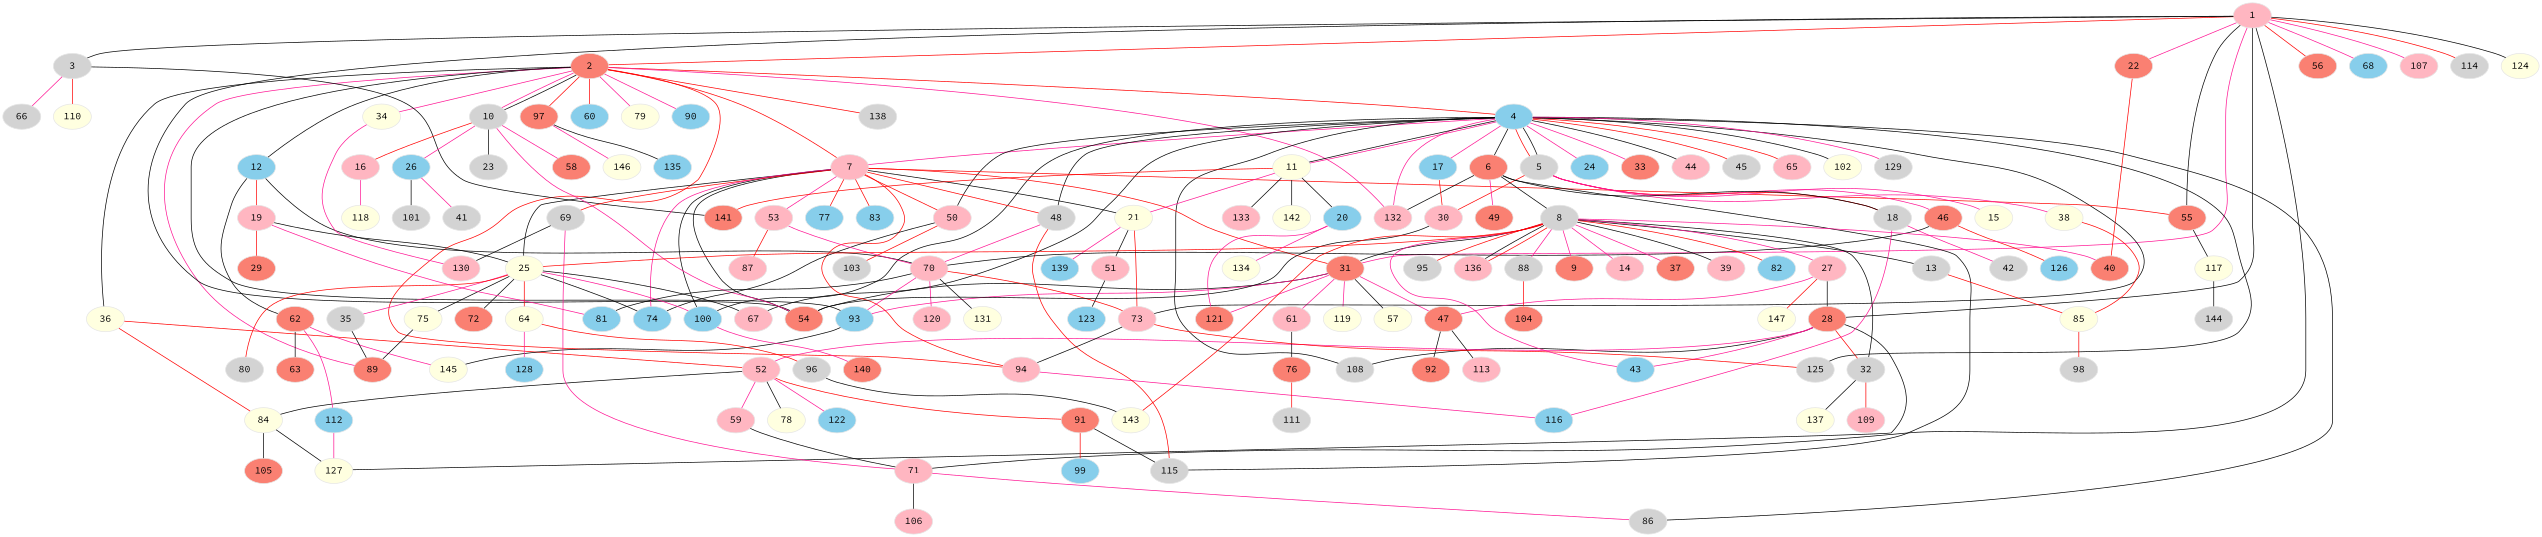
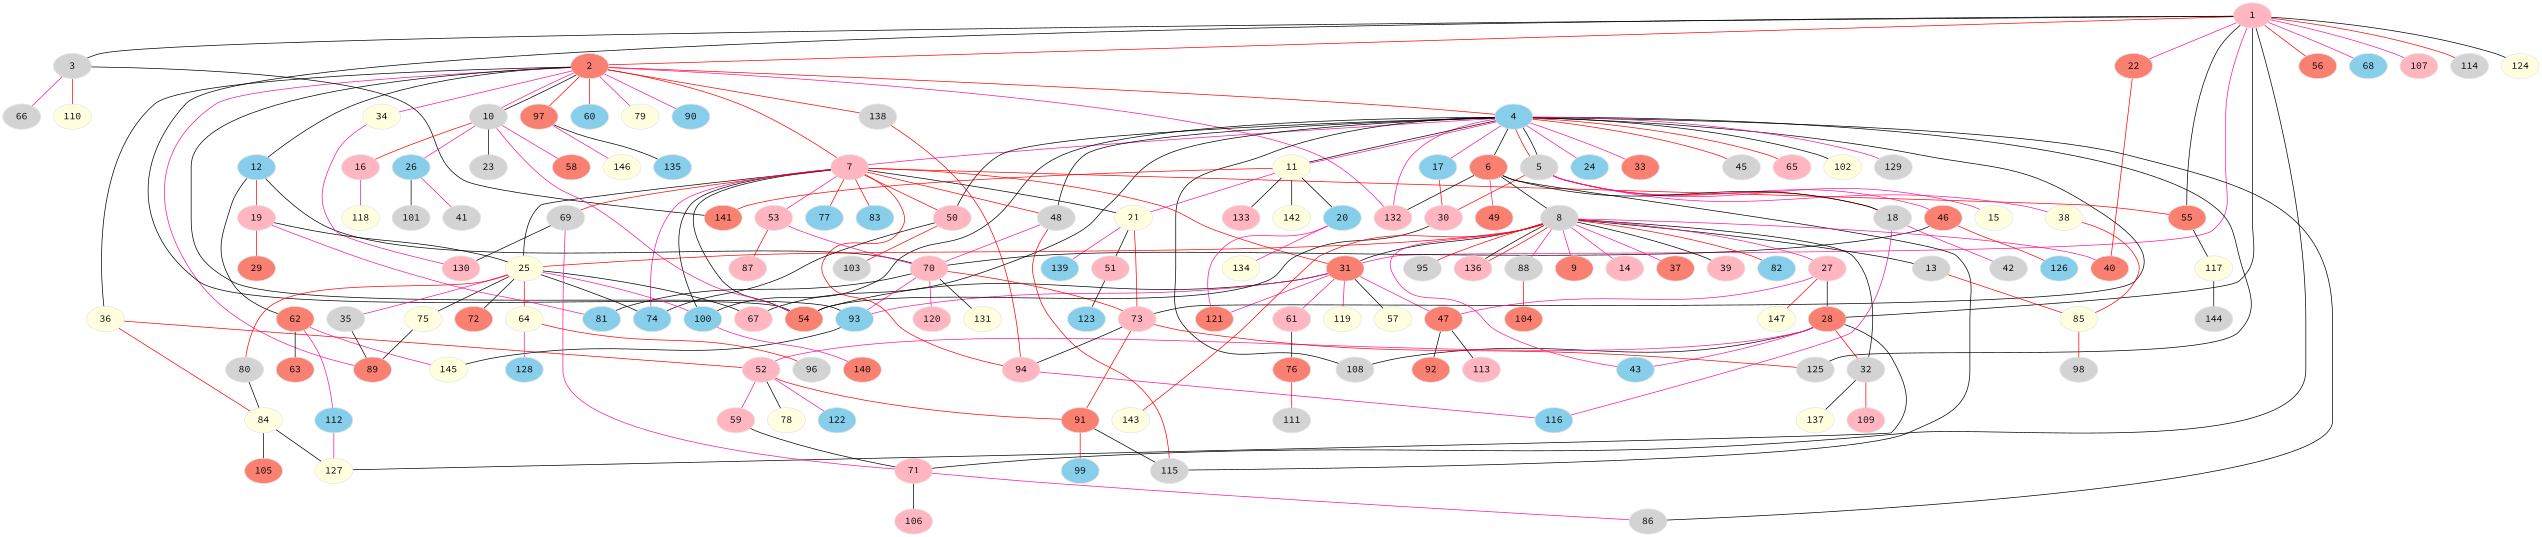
node "44": removed
edge "2" -- "94": now "138" -- "94"
edge "73" -- "91": added
edge "52" -- "84": now "80" -- "84"
edge "96" -- "143": removed
